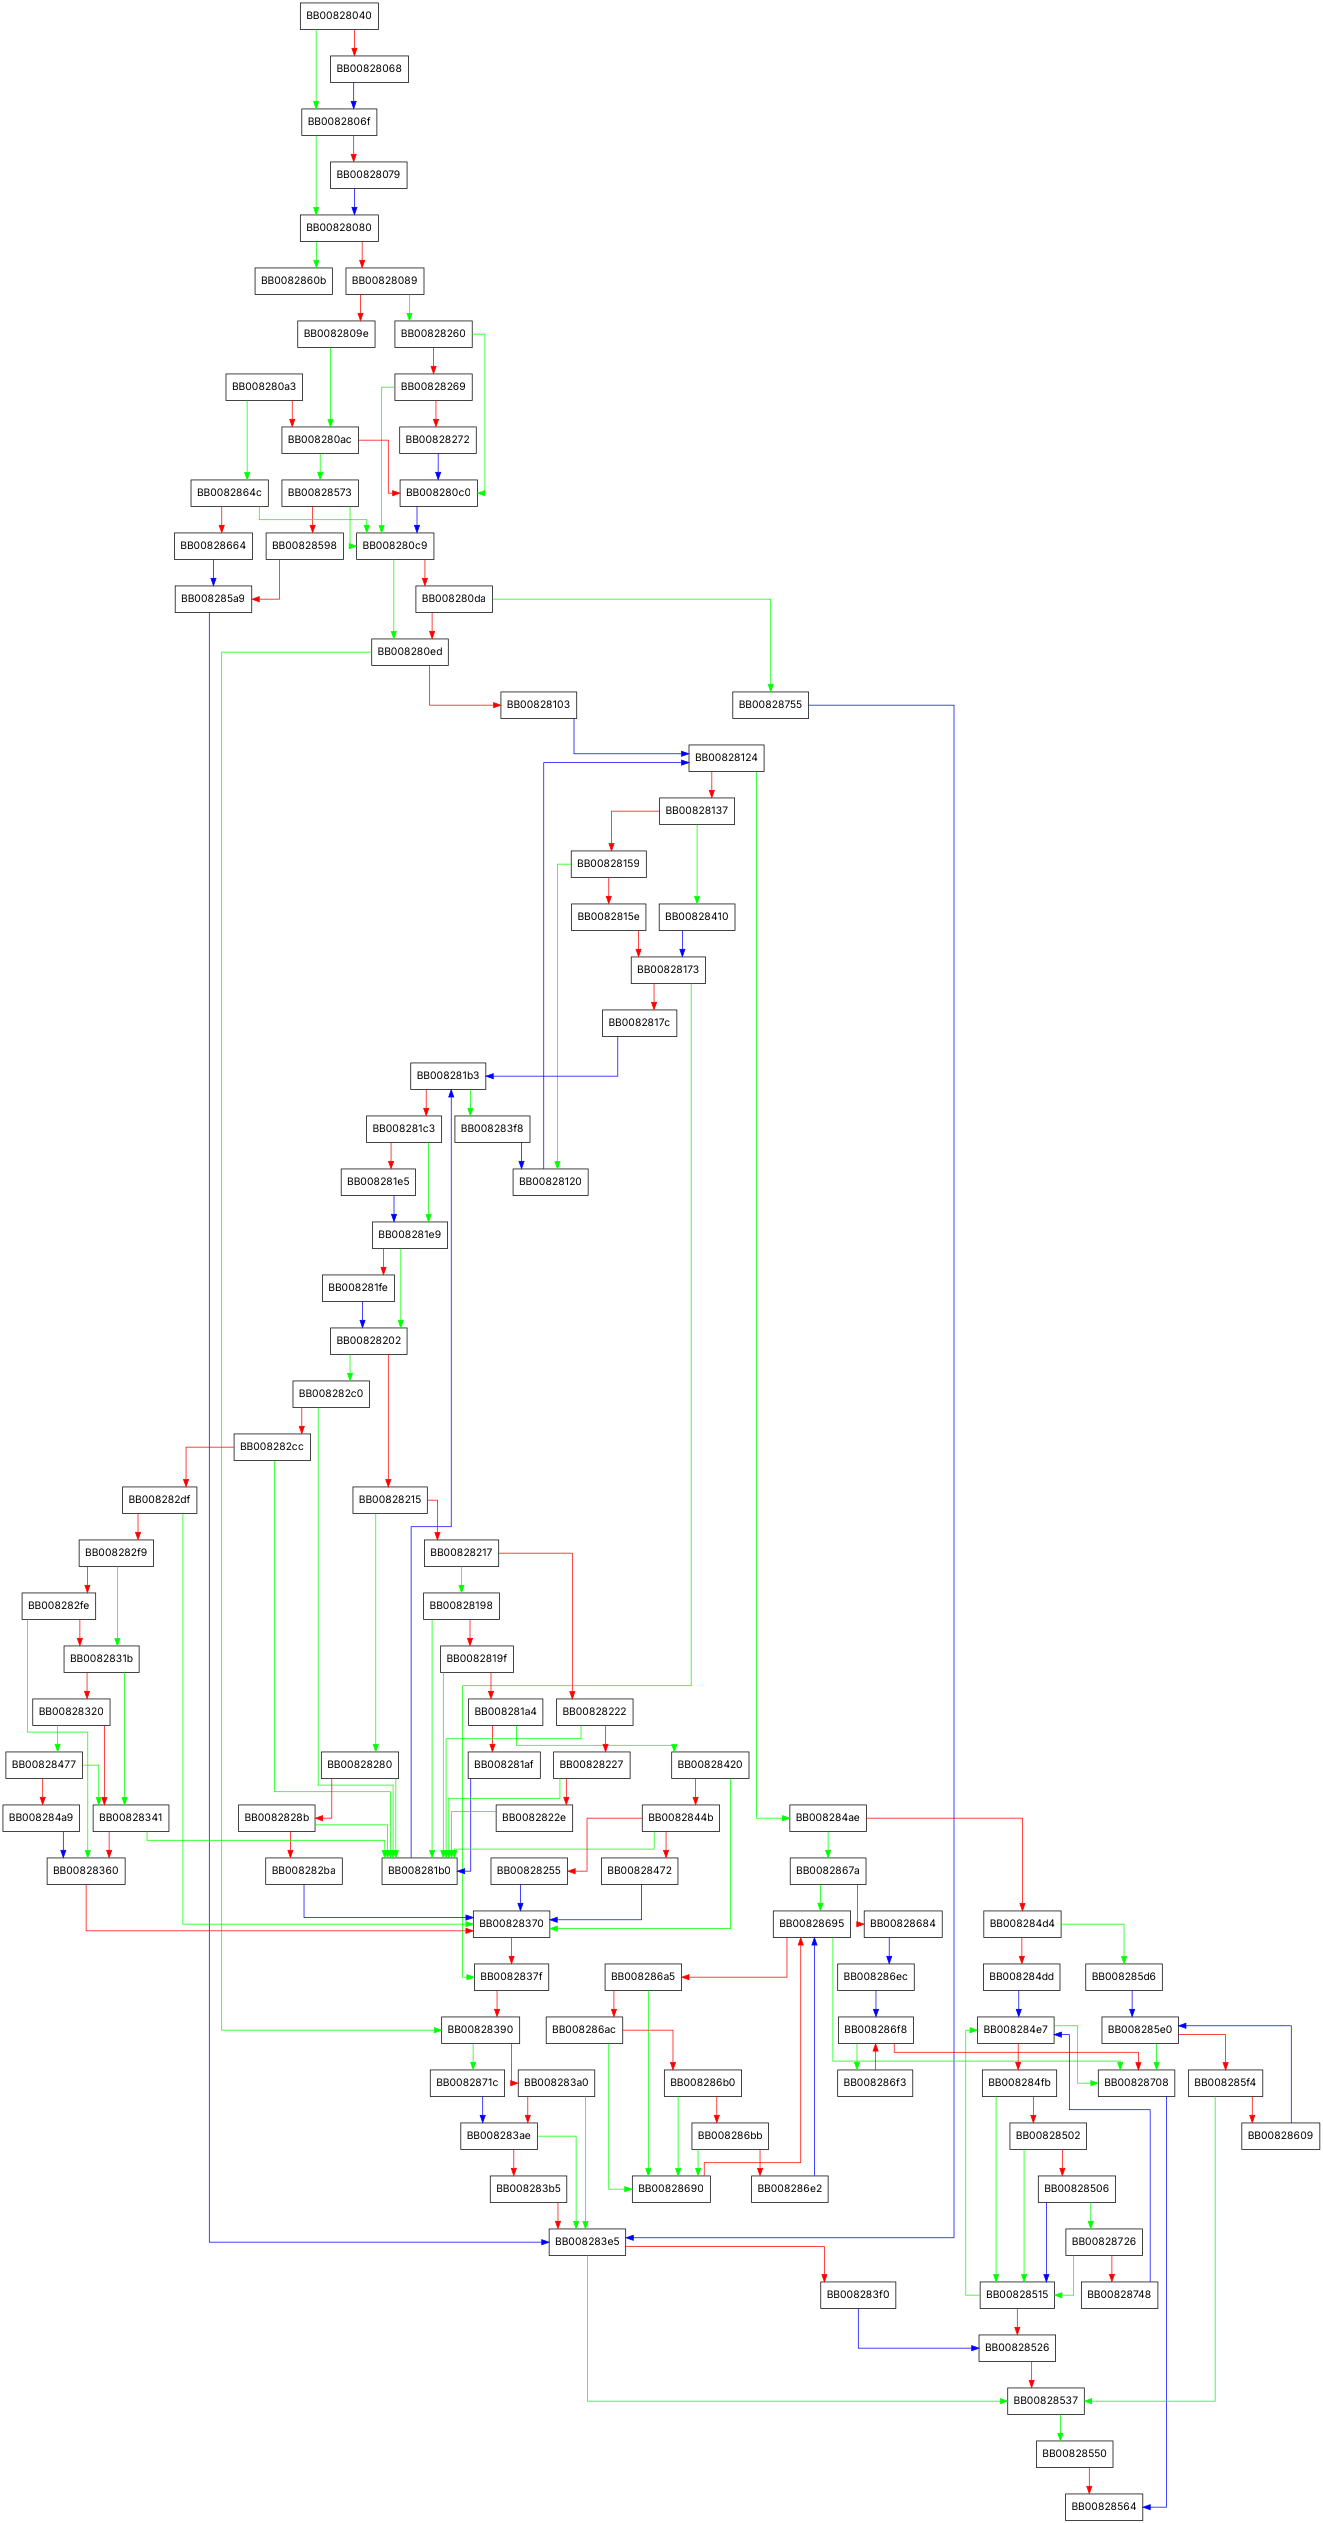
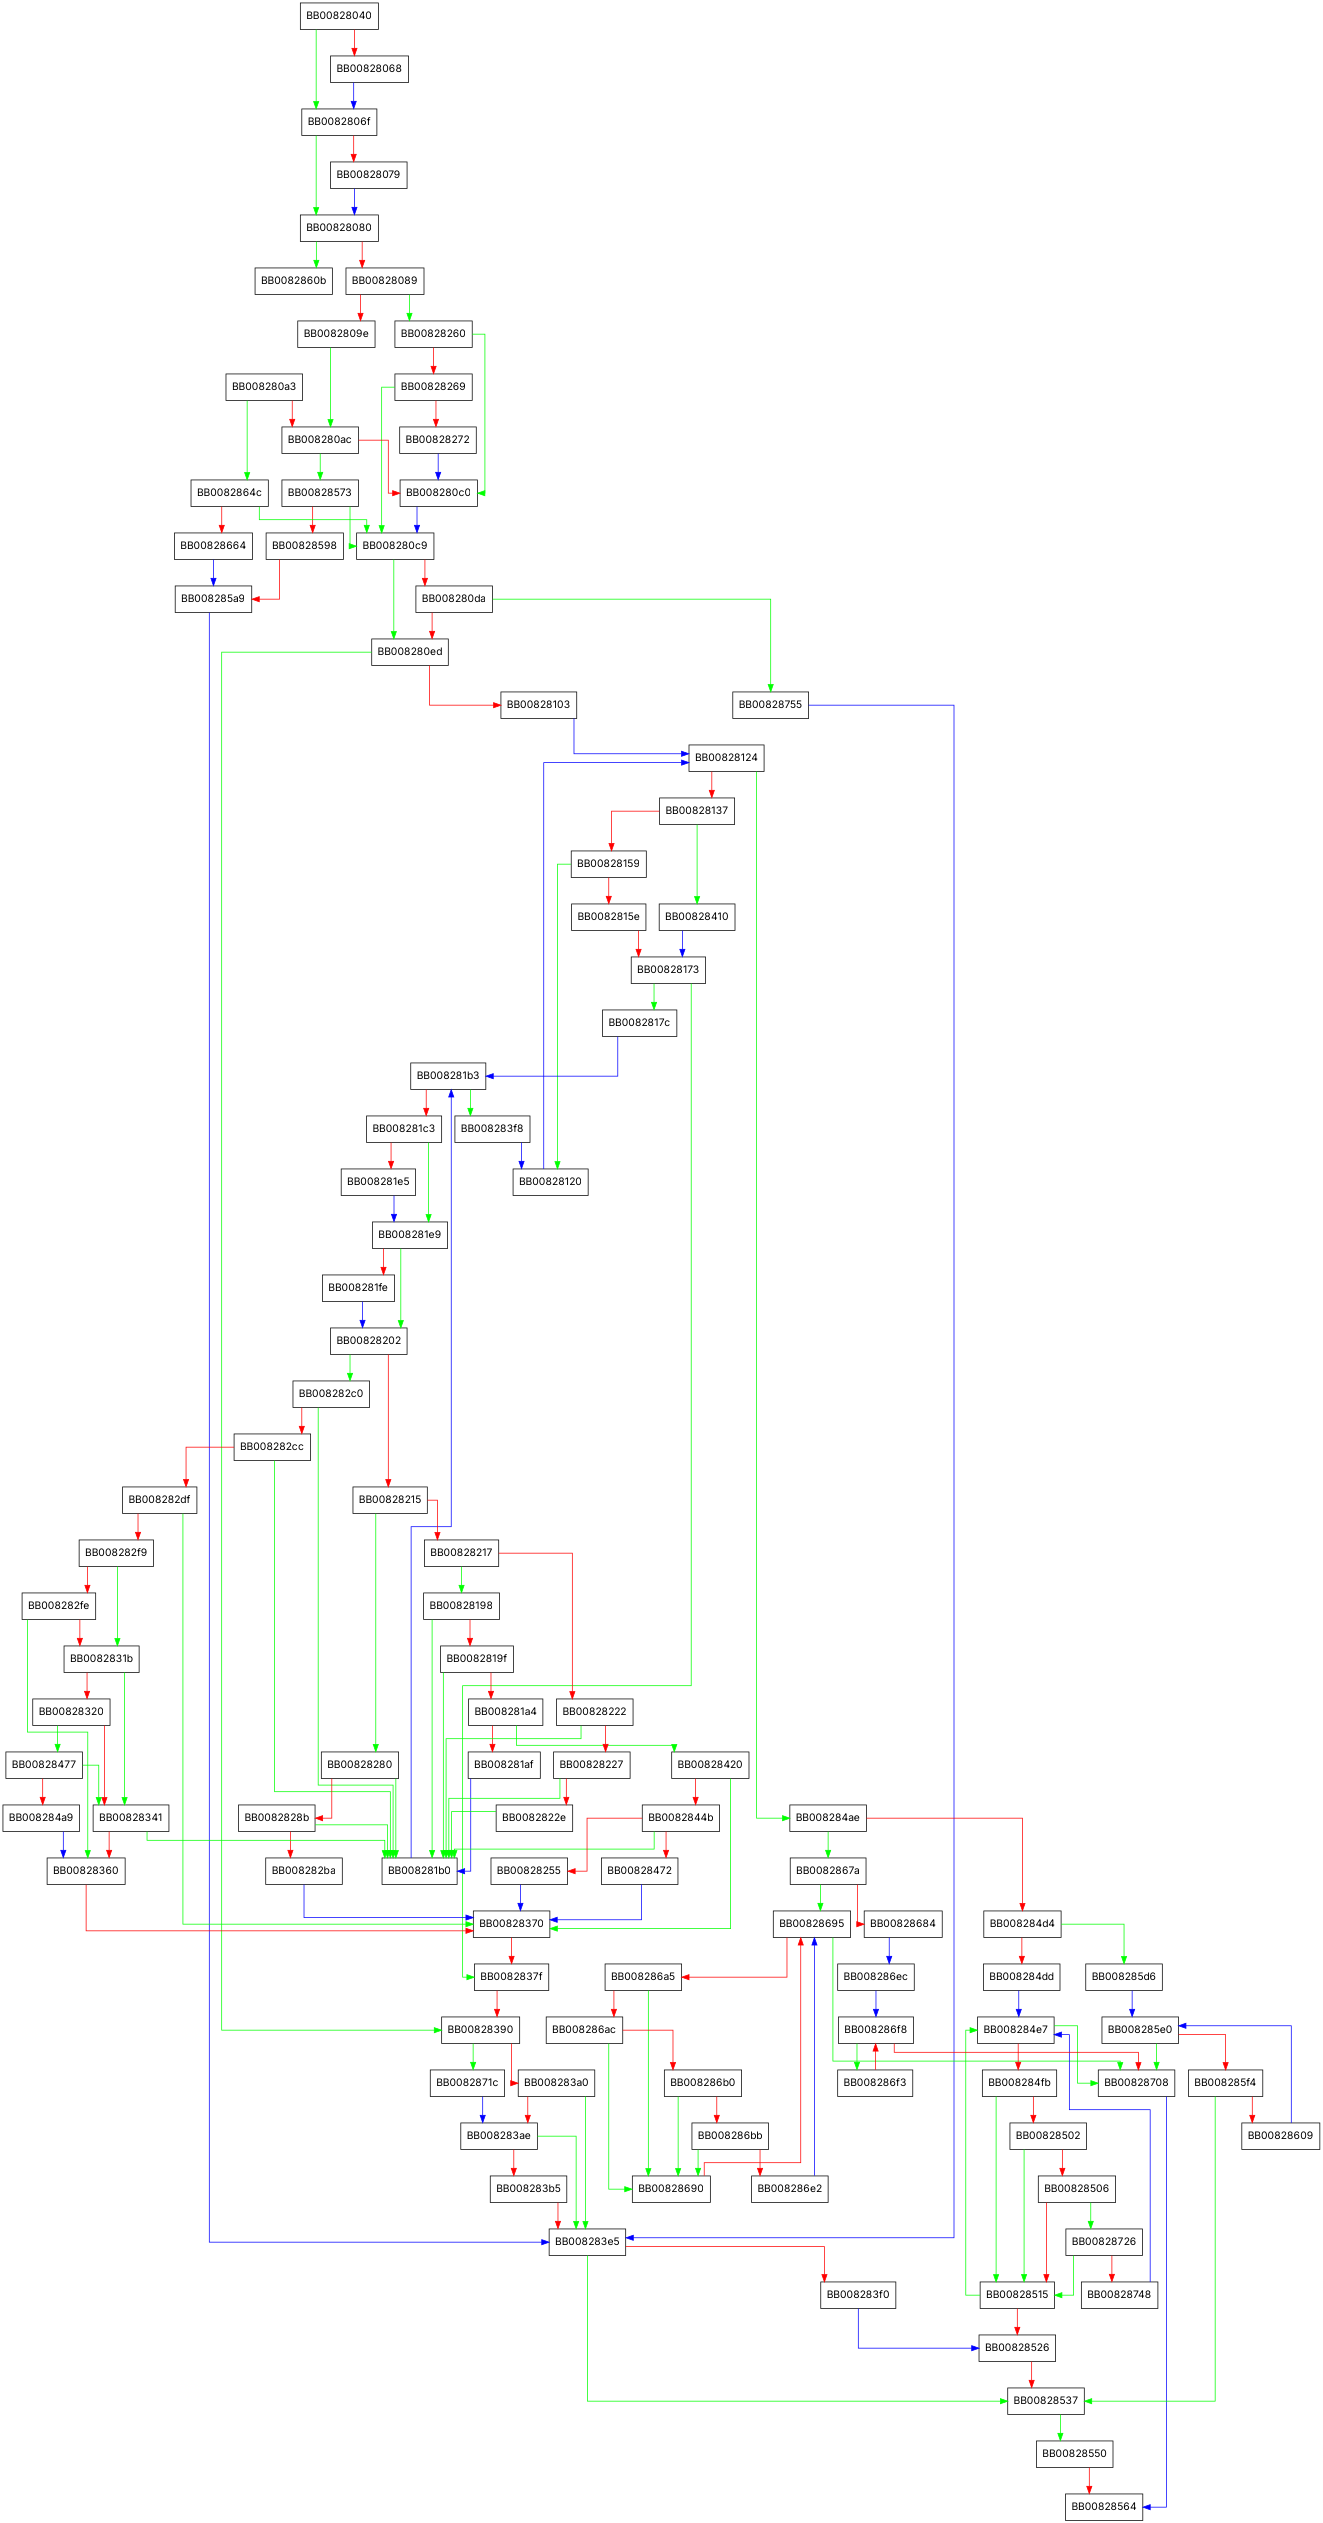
edge "BB00828173" -> "BB0082817c": color red -> green
edge "BB00828506" -> "BB00828515": color blue -> red
